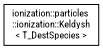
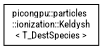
node "ionization::particles ::ionization::Keldysh < T_DestSpecies >": label "ionization::particles ::ionization::Keldysh < T_DestSpecies >" -> "picongpu::particles ::ionization::Keldysh < T_DestSpecies >"
